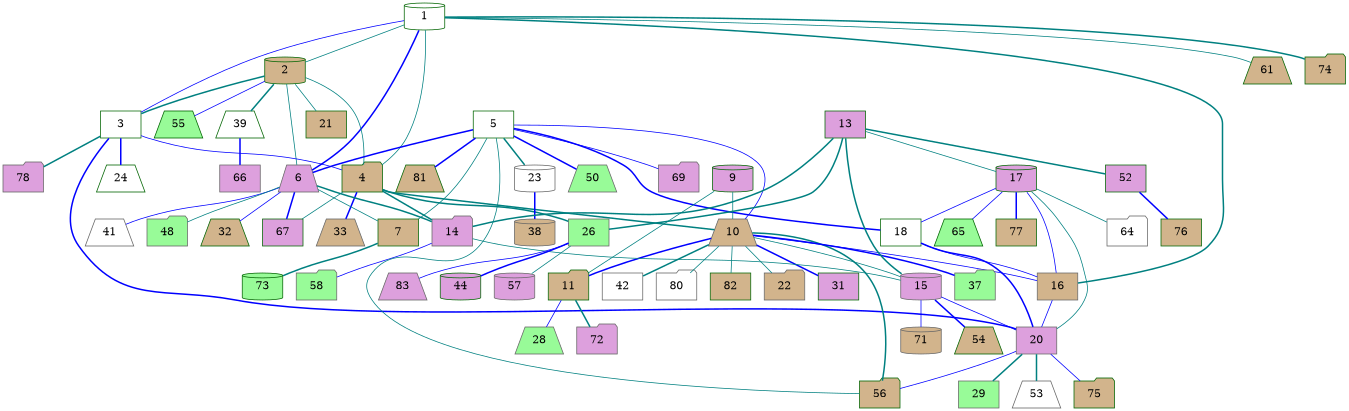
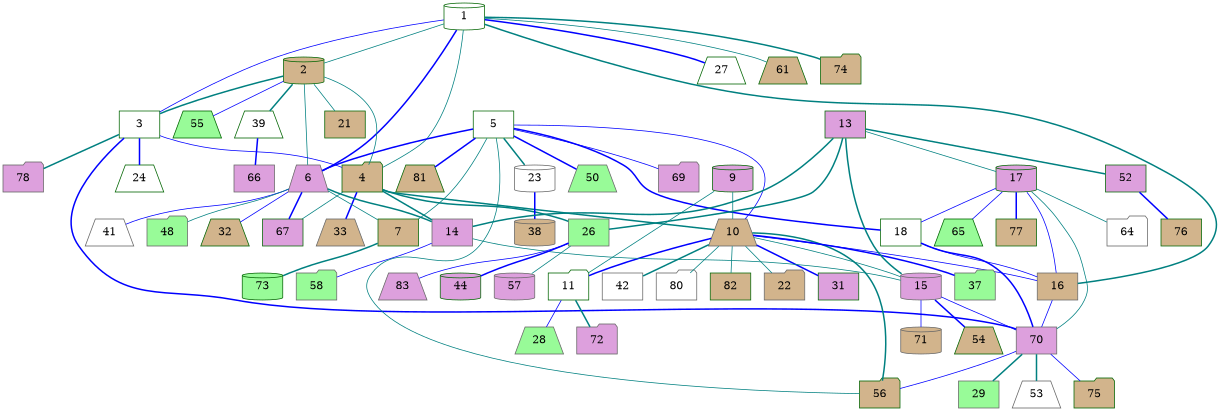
node "27": added
node "14": shape folder -> box
node "11": fillcolor tan -> white
node "20": label "20" -> "70"
